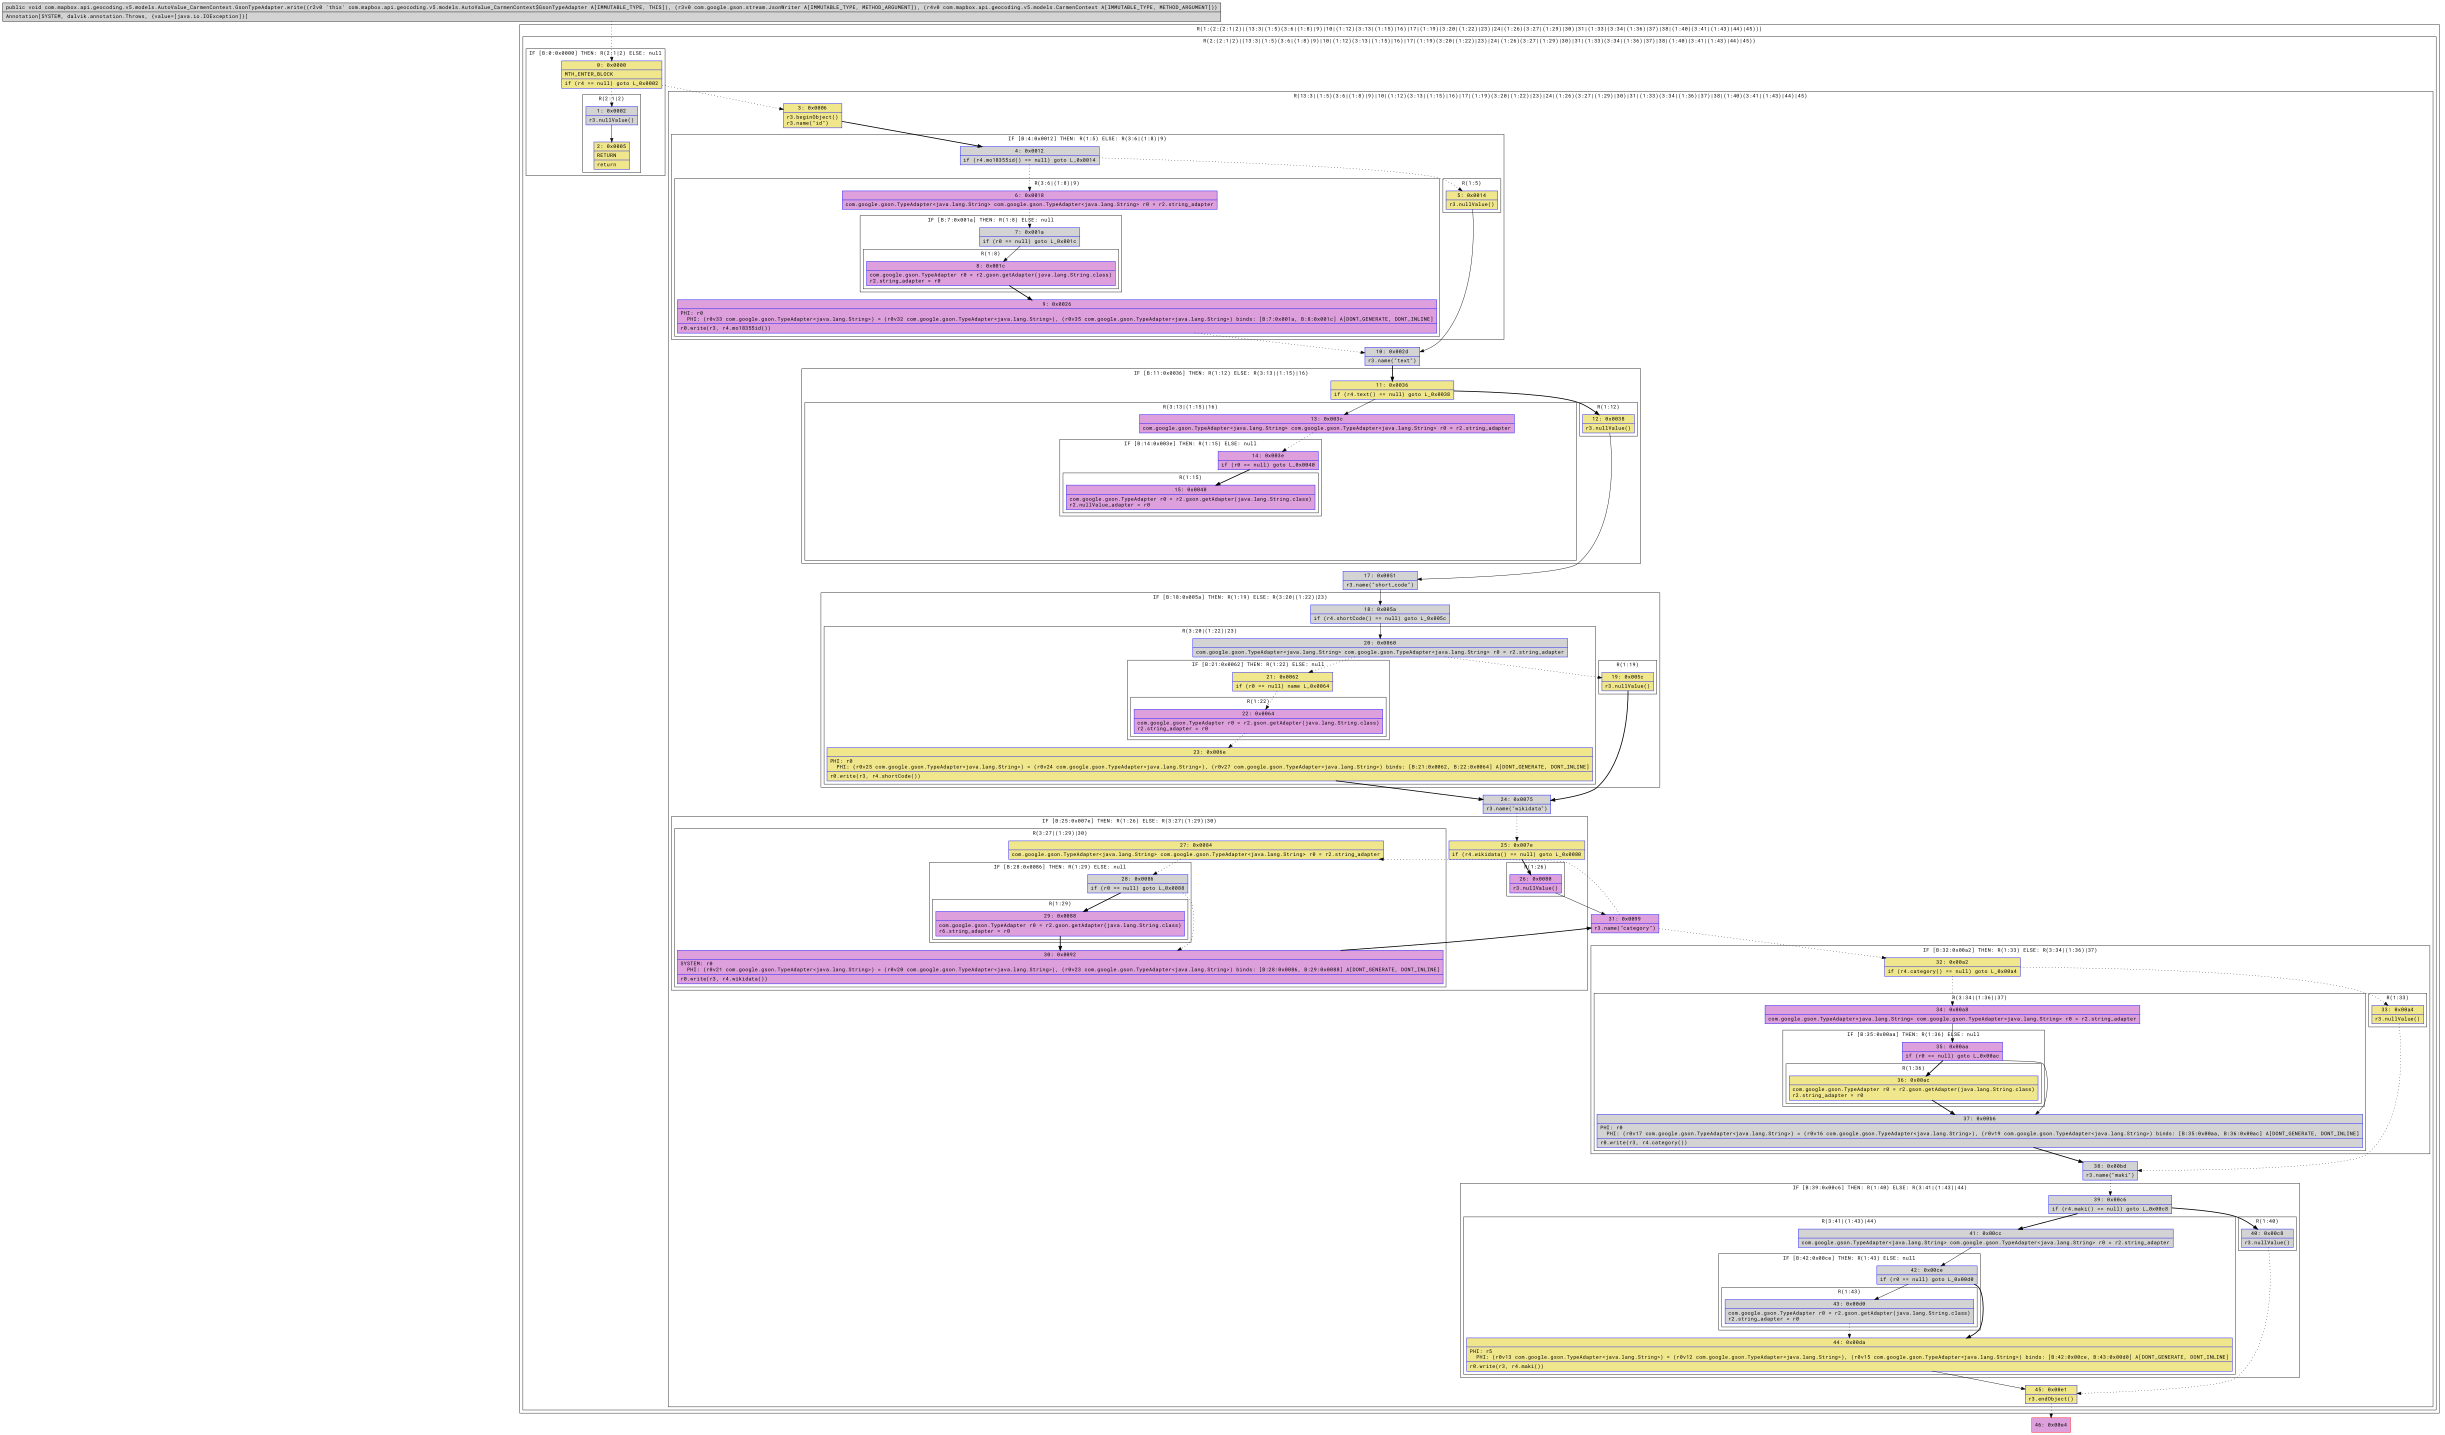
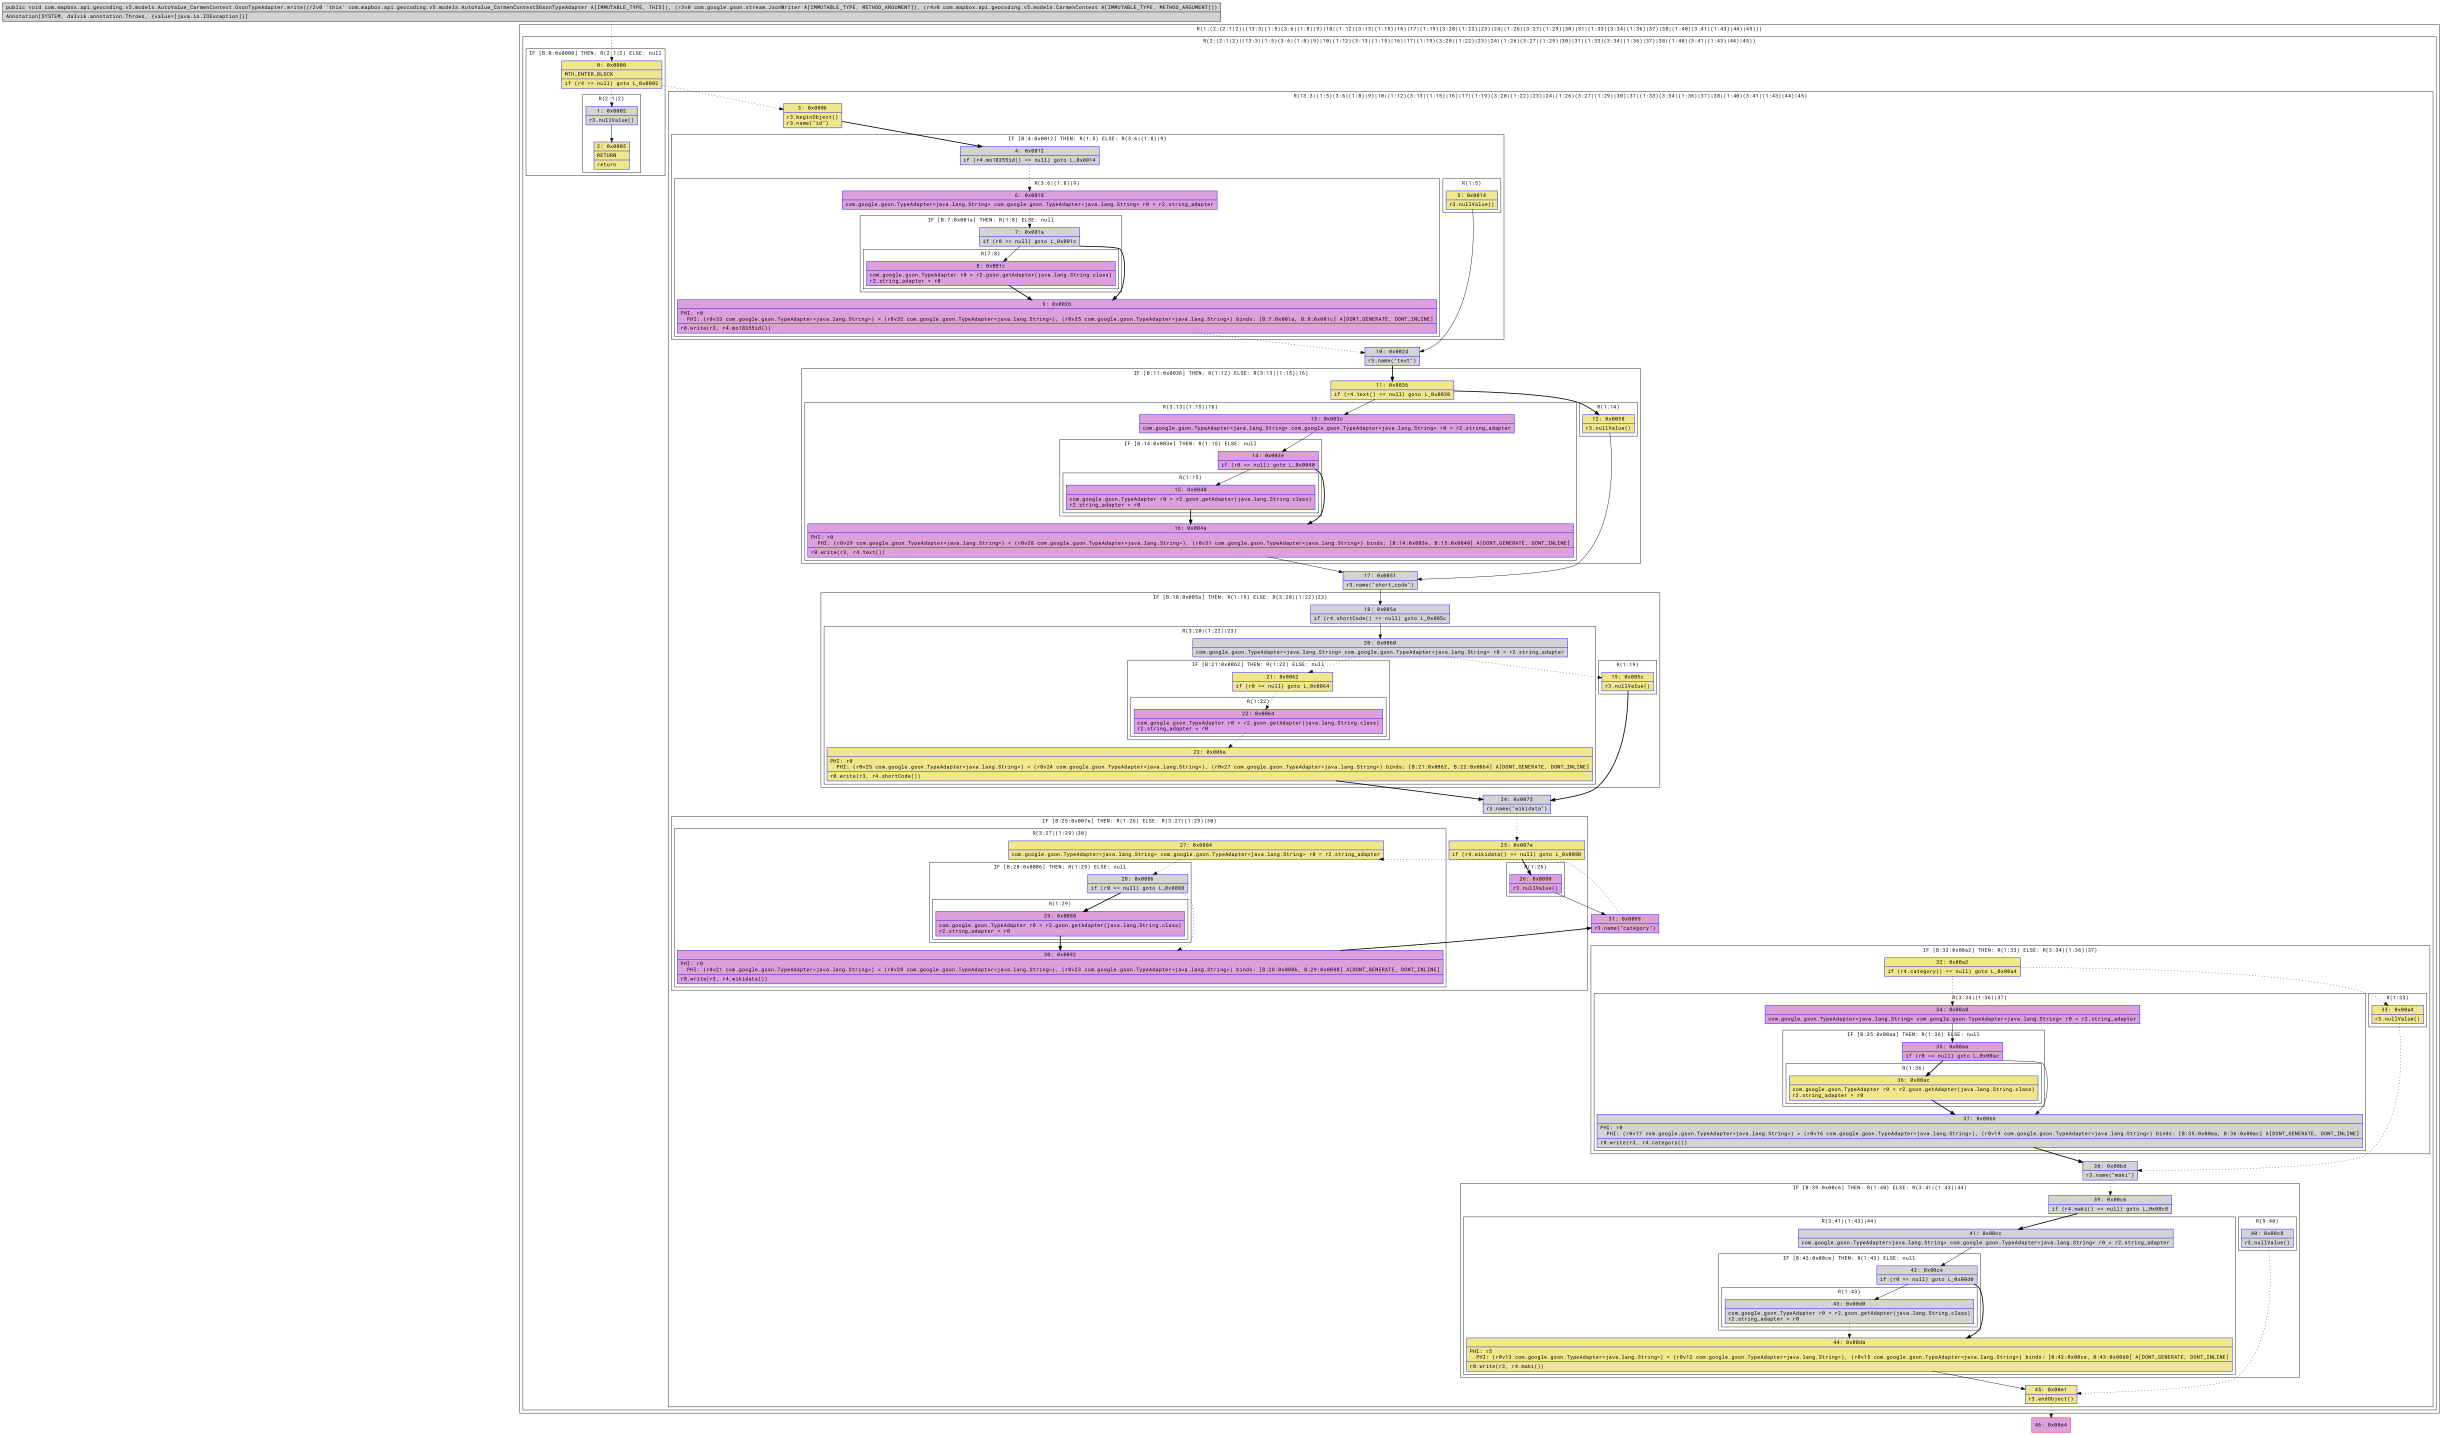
edge "4: 0x0012" -> "5: 0x0014": removed
cluster "R(1:8)": label "R(1:8)" -> "R(7:8)"
edge "7: 0x001a" -> "9: 0x0026": added
cluster "R(1:12)": label "R(1:12)" -> "R(1:14)"
edge "13: 0x003c" -> "14: 0x003e": style dotted -> solid
edge "14: 0x003e" -> "15: 0x0040": style bold -> solid
node "15: 0x0040": text "r2.nullValue_adapter = r0" -> "r2.string_adapter = r0"
node "16: 0x004a": added
node "21: 0x0062": text "if (r0 == null) name L_0x0064" -> "if (r0 == null) goto L_0x0064"
node "29: 0x0088": text "r6.string_adapter = r0" -> "r2.string_adapter = r0"
edge "31: 0x0099" -> "32: 0x00a2": removed
node "30: 0x0092": text "SYSTEM: r0" -> "PHI: r0"
edge "39: 0x00c6" -> "40: 0x00c8": removed
cluster "R(1:40)": label "R(1:40)" -> "R(9:40)"
